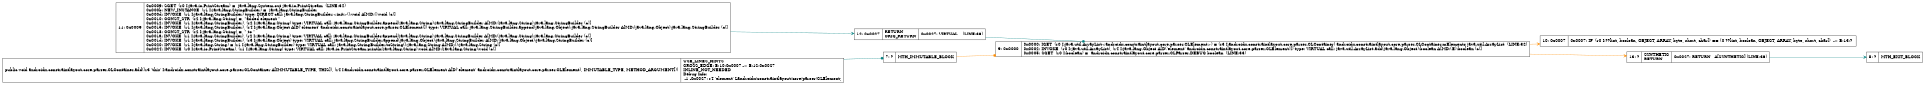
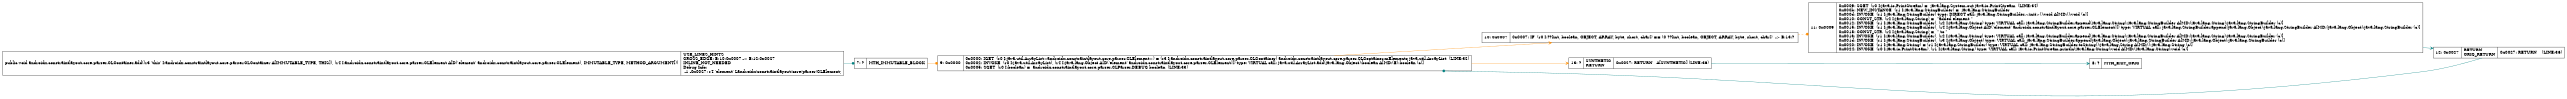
node "12: 0x0027": text "0x0027: VIRTUAL    (LINE:36)" -> "0x0027: RETURN    (LINE:36)"
edge "10: 0x0007" -> "11: 0x0009": added
node "8: ?": text "MTH_EXIT_BLOCK" -> "MTH_EXIT_ORIG"
